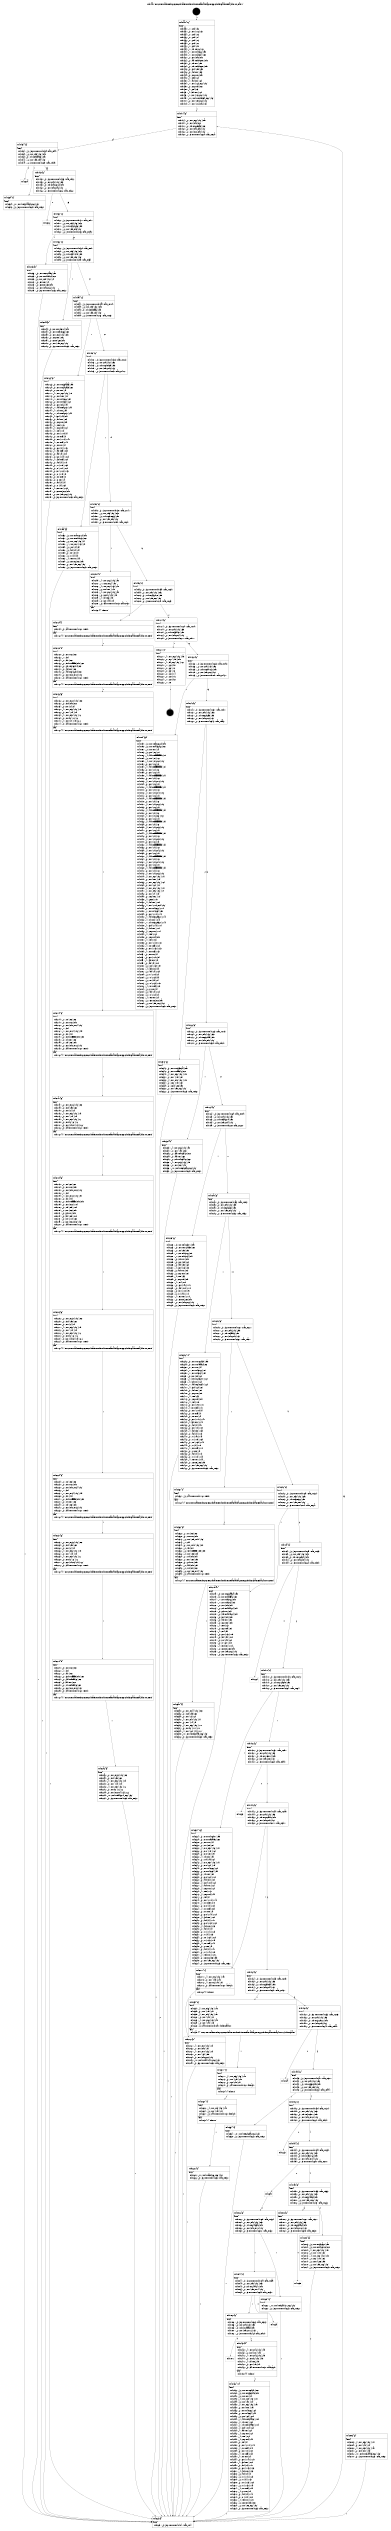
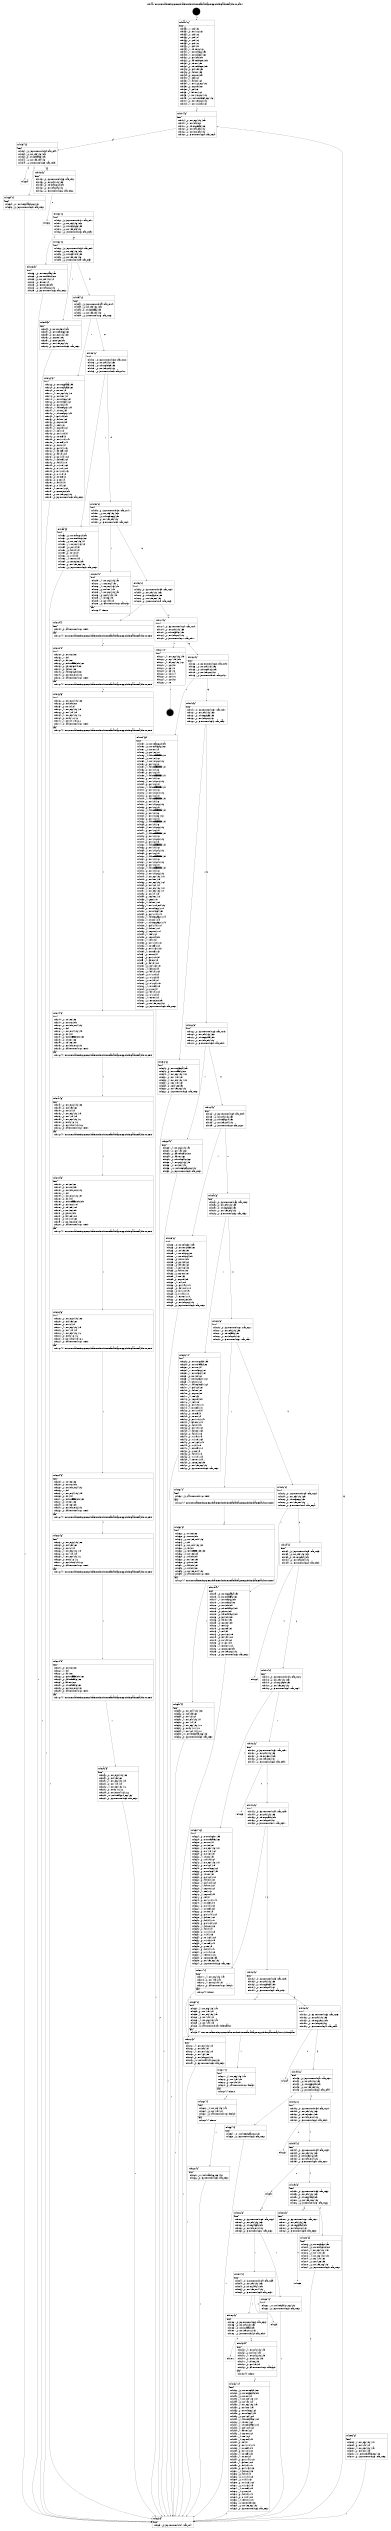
edge "0x401b50 [28]" -> "0x401b6c [28]": removed, label "23"
